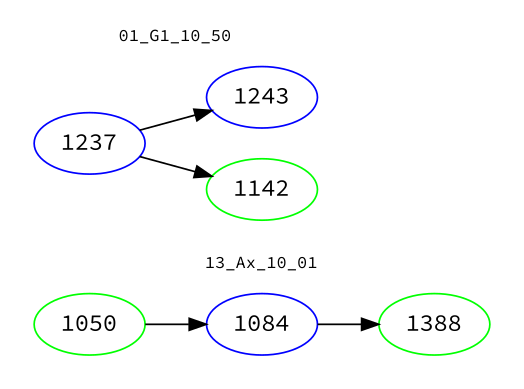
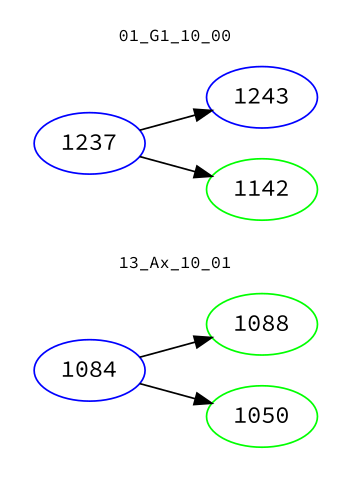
cluster "01_G1_10_50": label "01_G1_10_50" -> "01_G1_10_00"
edge "1050" -> "1084": reversed
node "1388": label "1388" -> "1088"
